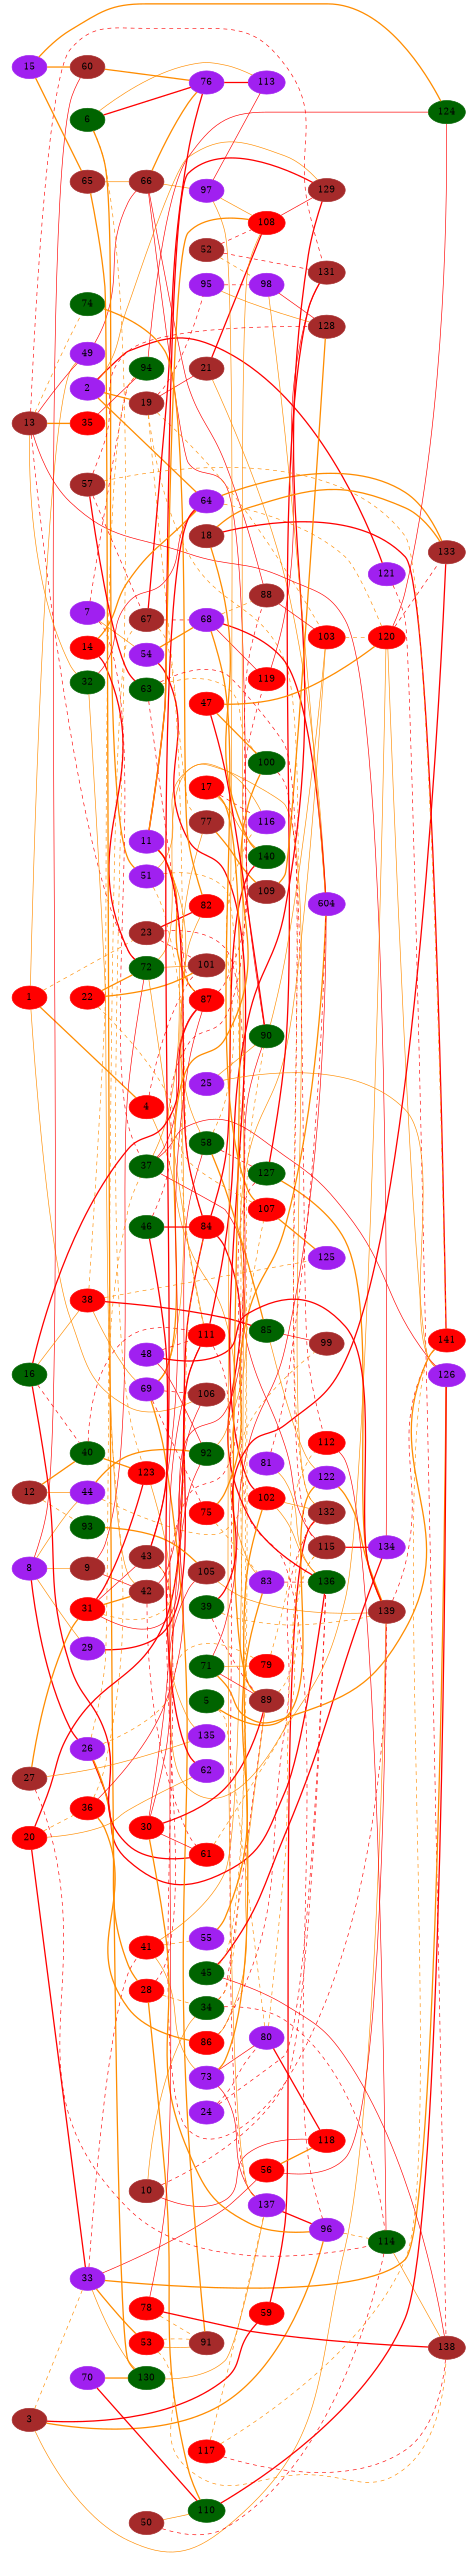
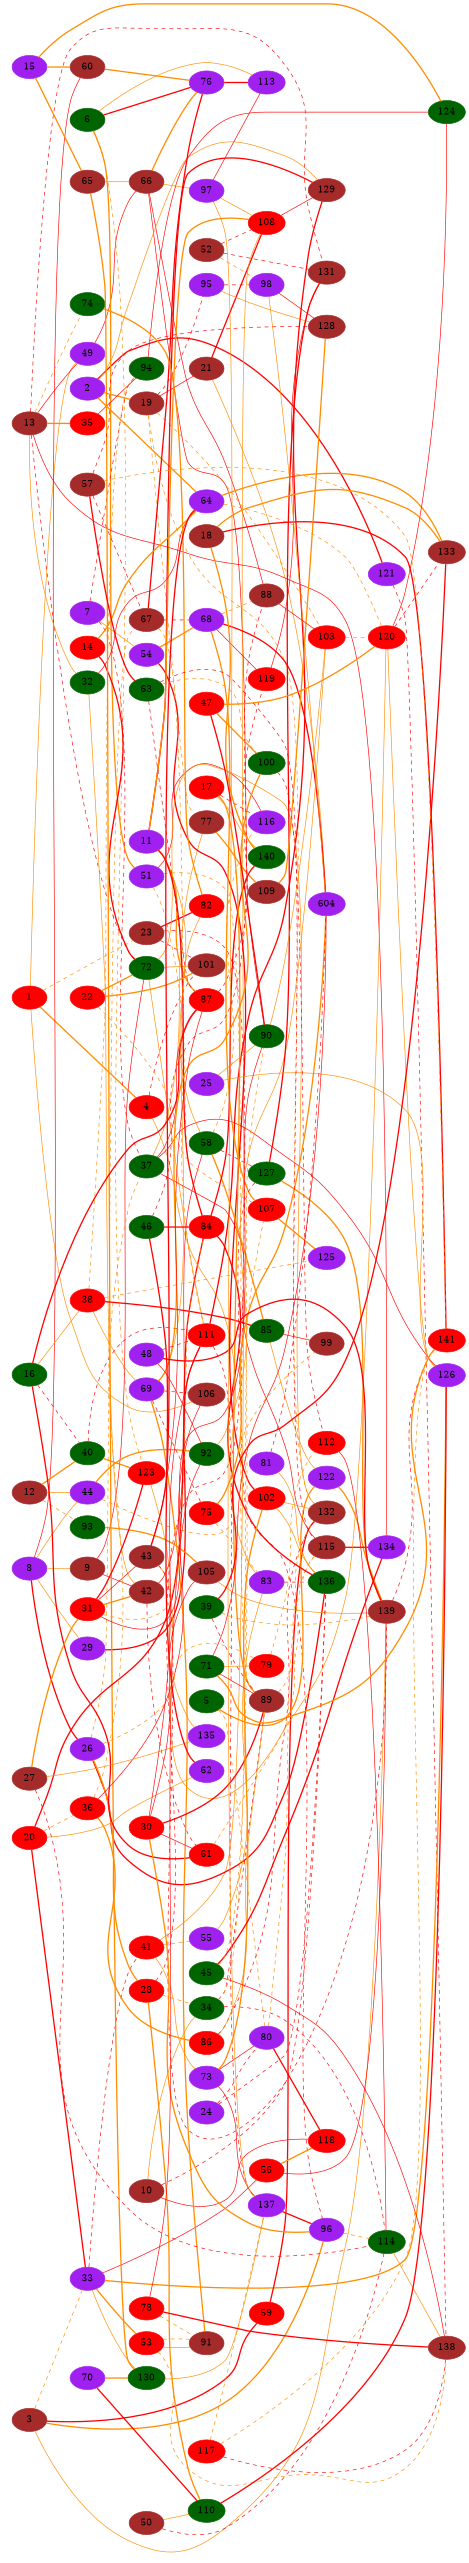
edge "116" -- "51": color darkorange -> red
edge "83" -- "55": style bold -> solid
